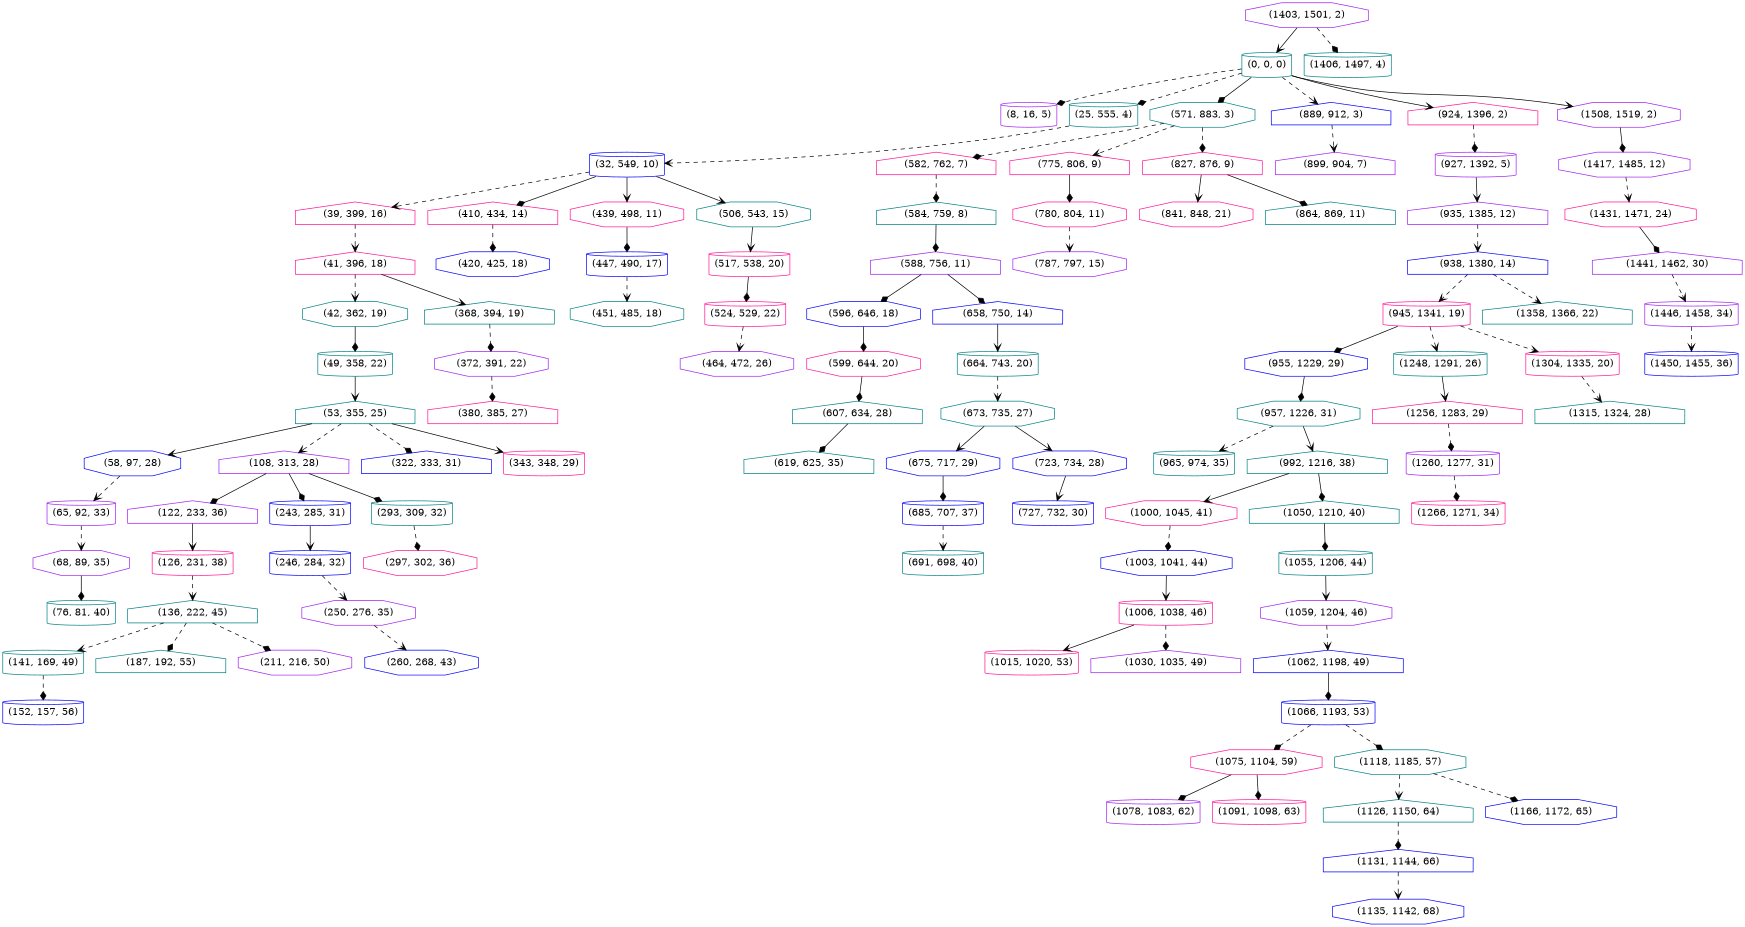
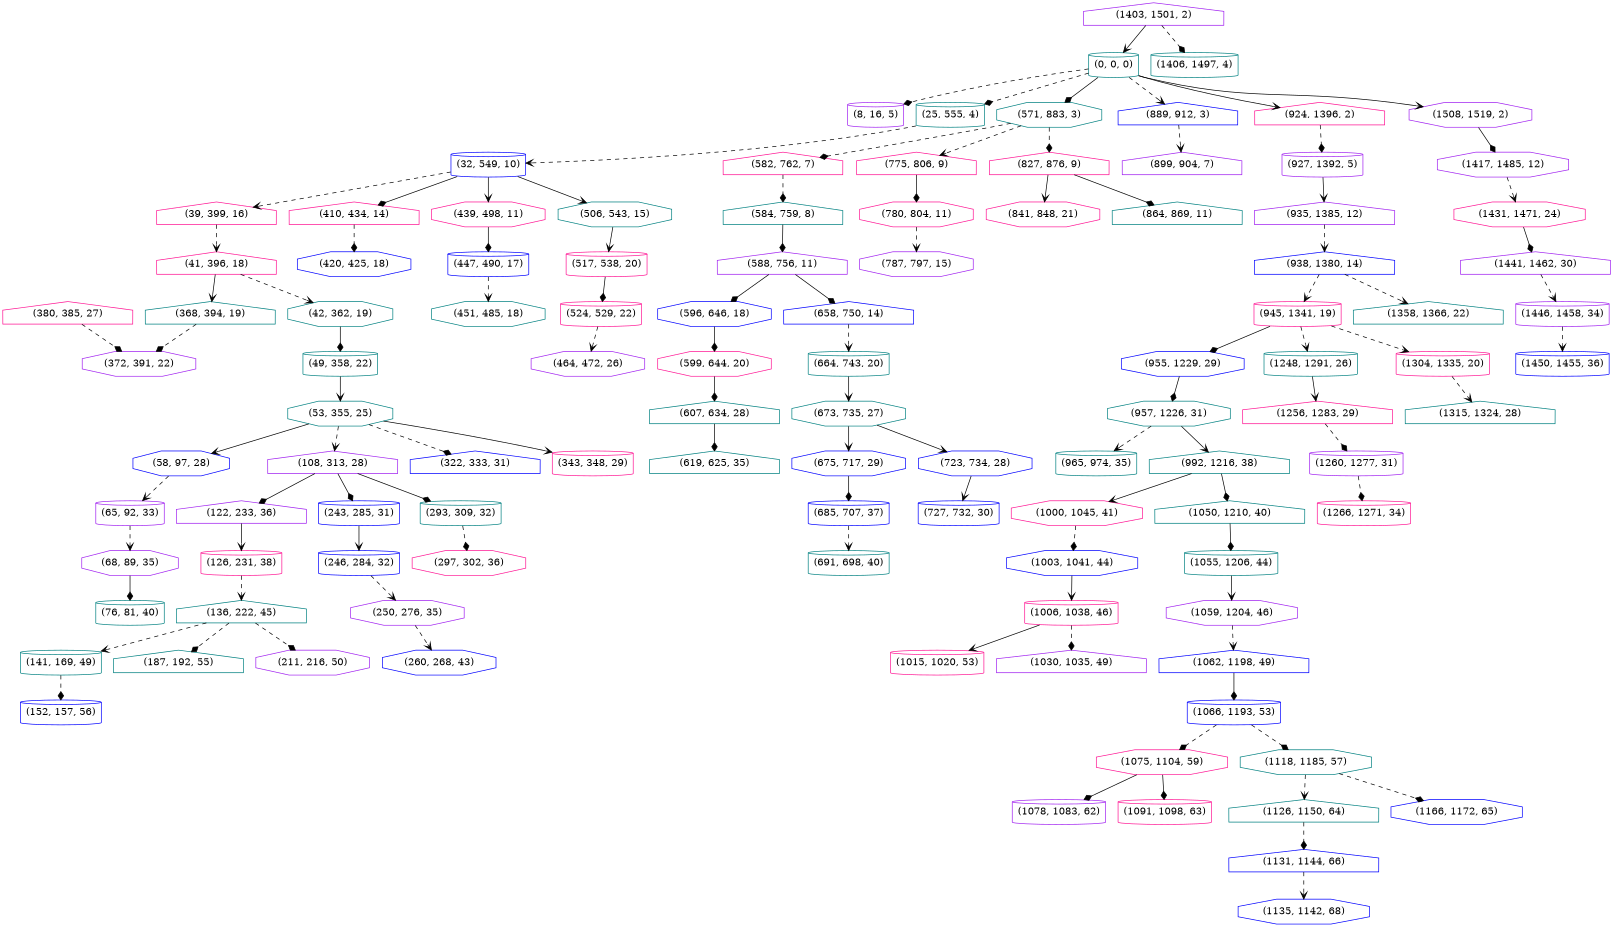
node "(1403, 1501, 2)": shape octagon -> house
edge "(658, 750, 14)" -> "(664, 743, 20)": style solid -> dashed
edge "(372, 391, 22)" -> "(380, 385, 27)": reversed
edge "(664, 743, 20)" -> "(673, 735, 27)": style dashed -> solid
node "(53, 355, 25)": shape house -> octagon
